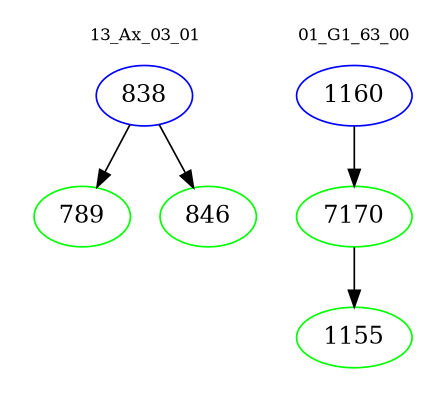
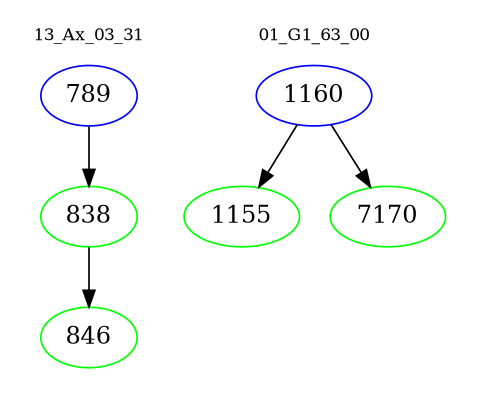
cluster "13_Ax_03_01": label "13_Ax_03_01" -> "13_Ax_03_31"
node "838": color blue -> green
edge "838" -> "789": reversed
node "789": color green -> blue
edge "7170" -> "1155": now "1160" -> "1155"
